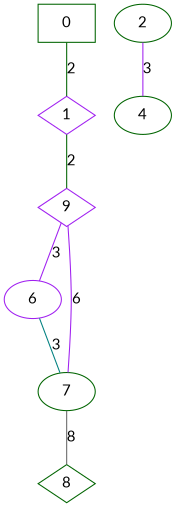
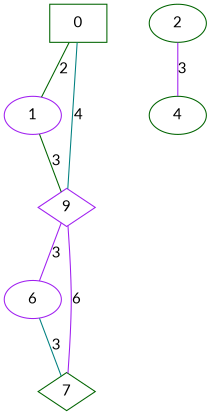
node "1": shape diamond -> ellipse
edge "0" -- "9": added, label "4"
edge "1" -- "9": label "2" -> "3"
node "7": shape ellipse -> diamond
node "8": removed
